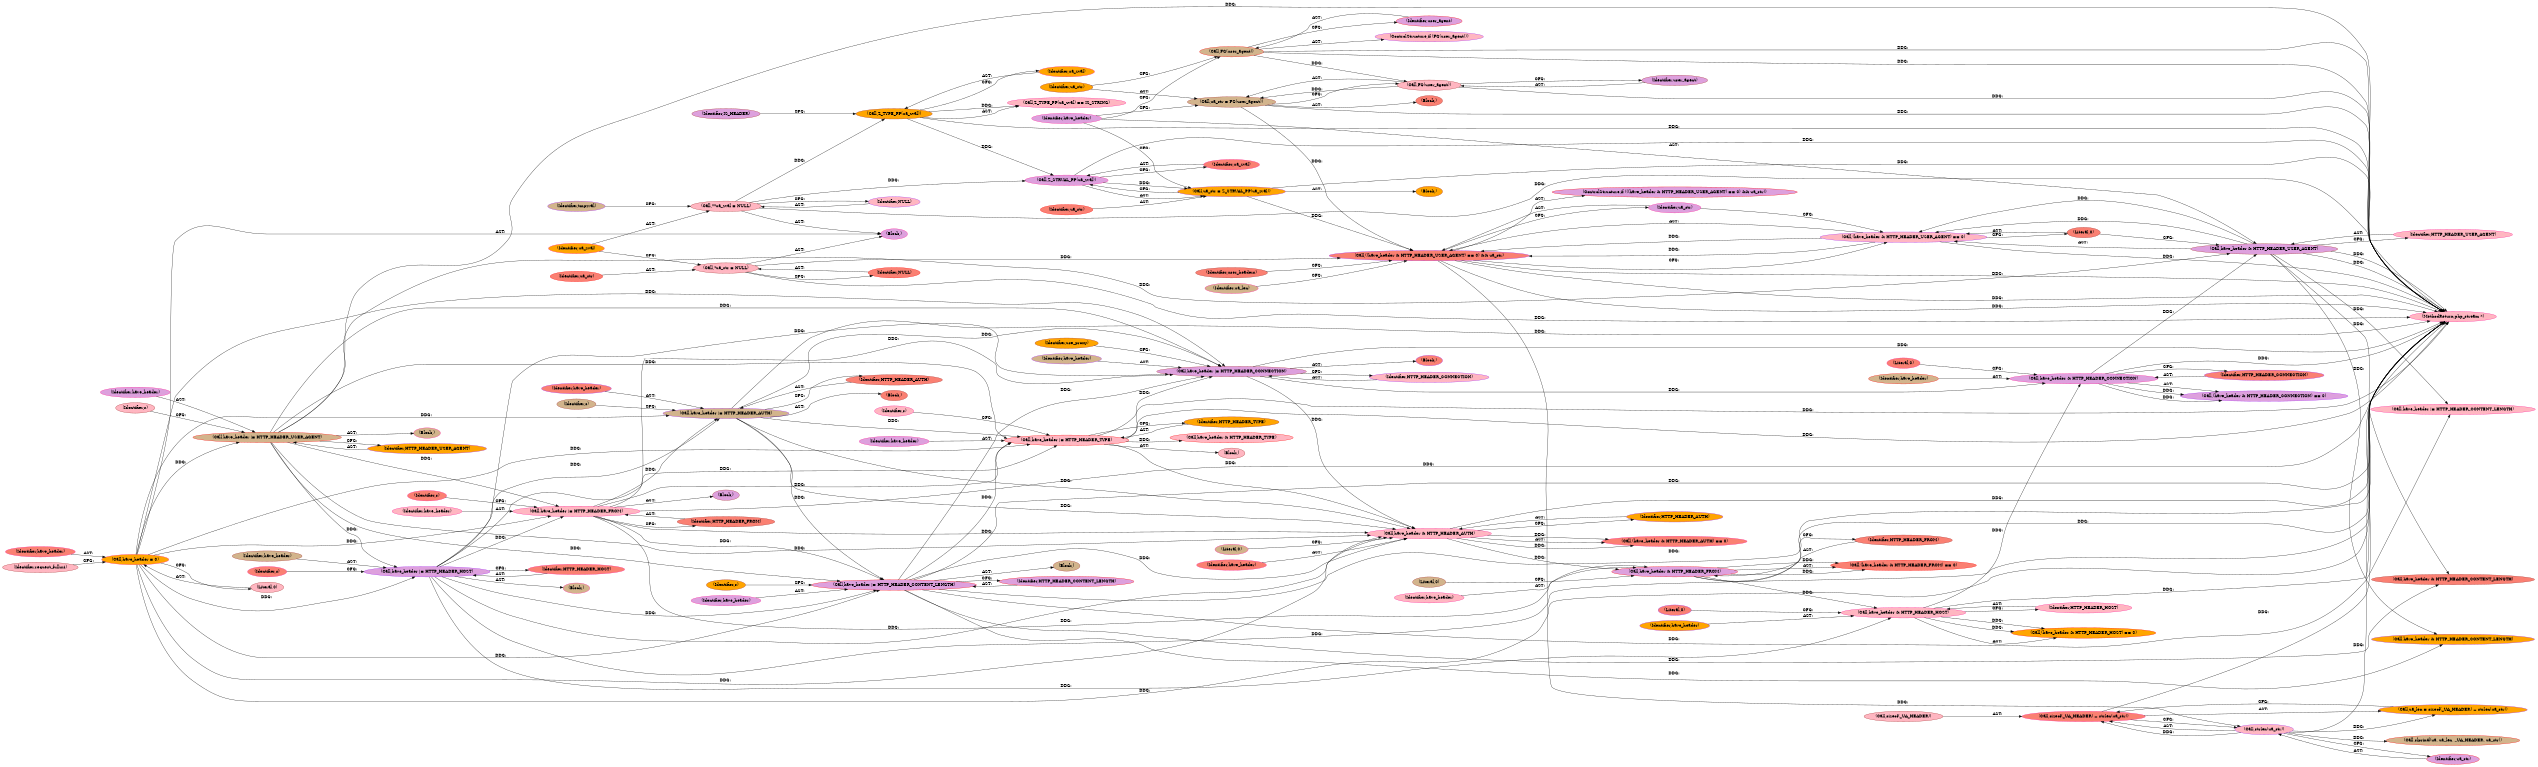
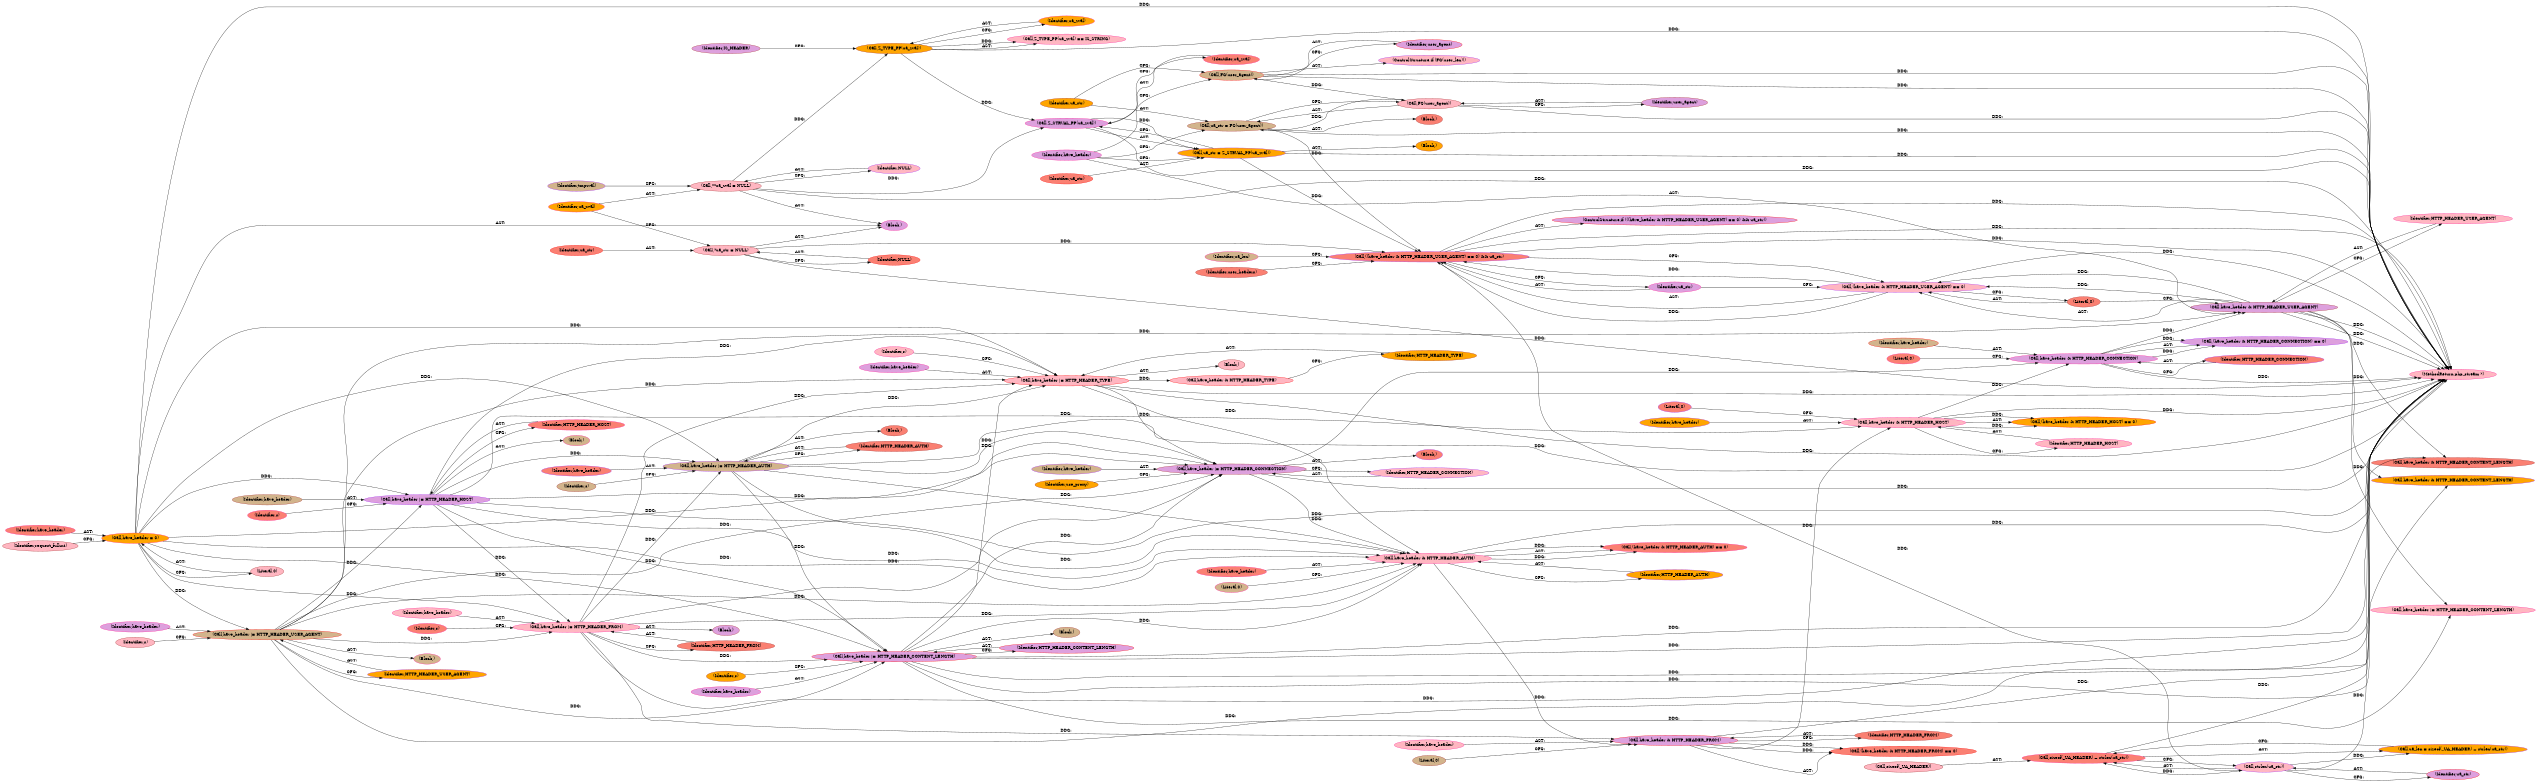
node "(ControlStructure,if (FG(user_agent)))": label "(ControlStructure,if (FG(user_agent)))" -> "(ControlStructure,if (FG(user_len)))"
edge "(Call,have_header |= HTTP_HEADER_TYPE)" -> "(Identifier,HTTP_HEADER_TYPE)": now "(Call,have_header & HTTP_HEADER_TYPE)" -> "(Identifier,HTTP_HEADER_TYPE)"
node "(Call,slprintf(ua, ua_len, _UA_HEADER, ua_str))": removed
